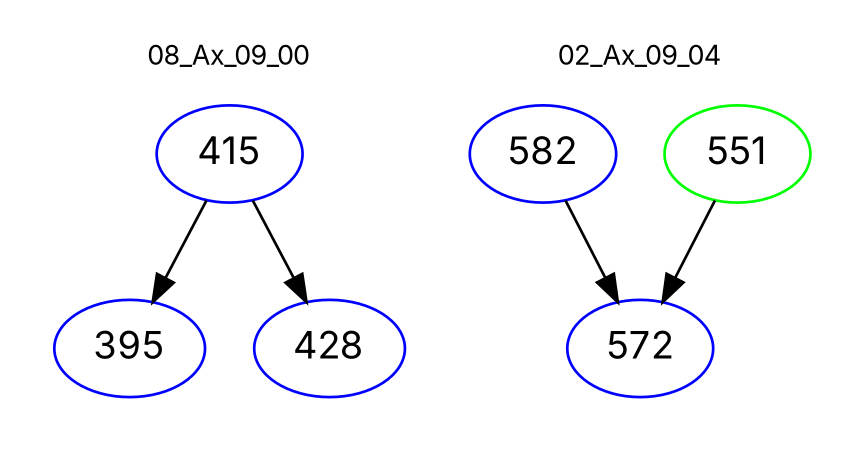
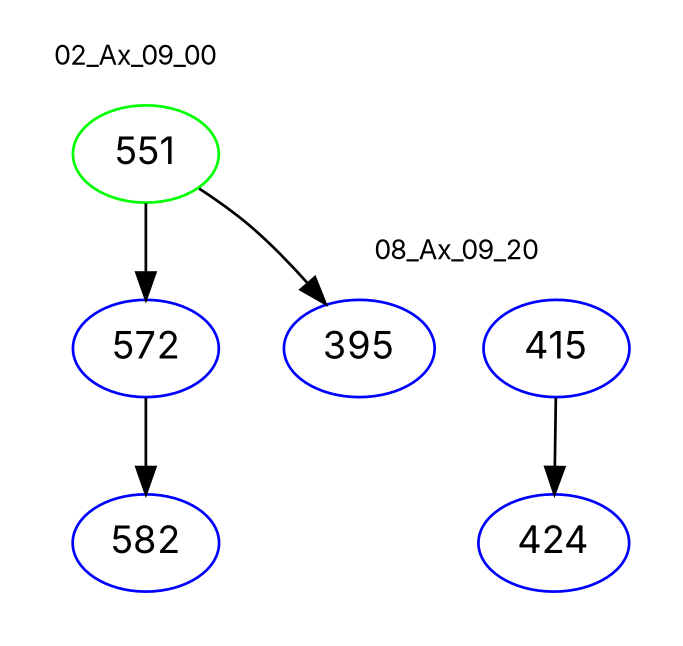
cluster "08_Ax_09_00": label "08_Ax_09_00" -> "08_Ax_09_20"
cluster "02_Ax_09_04": label "02_Ax_09_04" -> "02_Ax_09_00"
edge "415" -> "395": now "551" -> "395"
edge "582" -> "572": reversed
node "428": label "428" -> "424"
